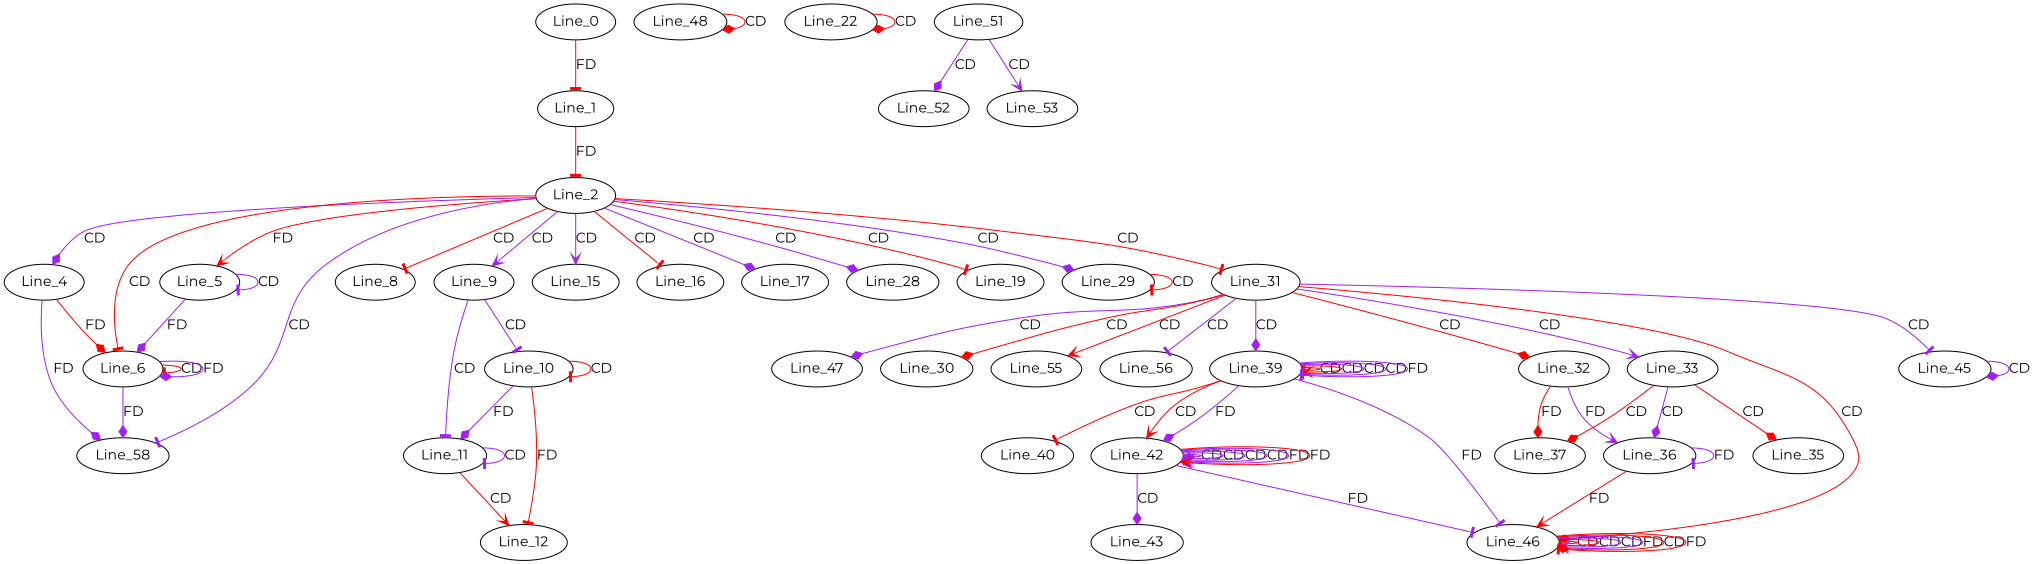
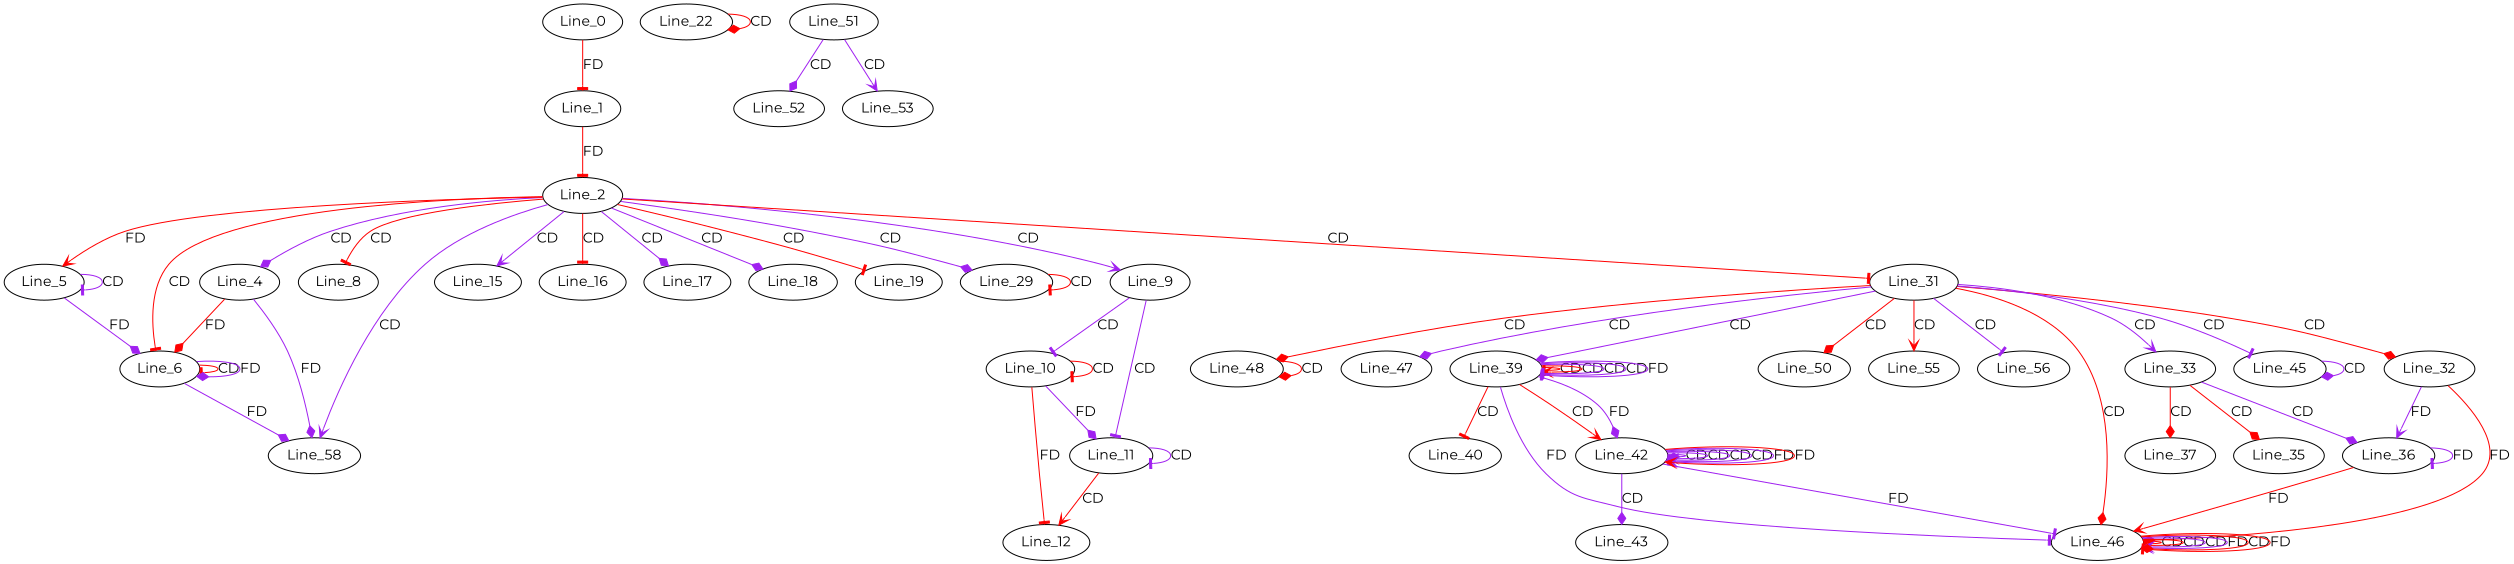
edge "Line_2" -> "Line_58": arrowhead tee -> vee
node "Line_28": label "Line_28" -> "Line_18"
edge "Line_31" -> "Line_48": added, label "CD"
node "Line_30": label "Line_30" -> "Line_50"
edge "Line_32" -> "Line_37": now "Line_32" -> "Line_46"
